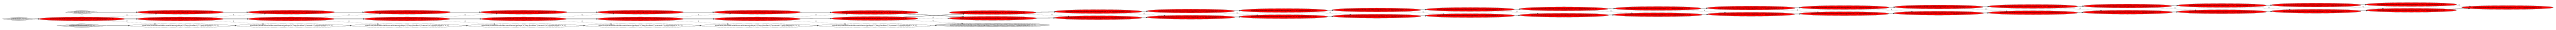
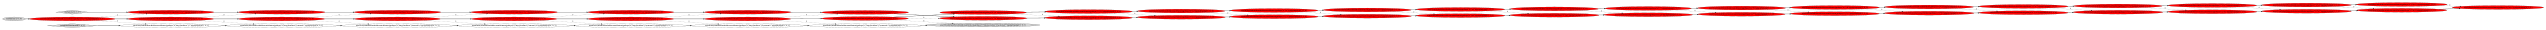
node "testPatterns['1', '0', '0']": shape diamond -> ellipse
